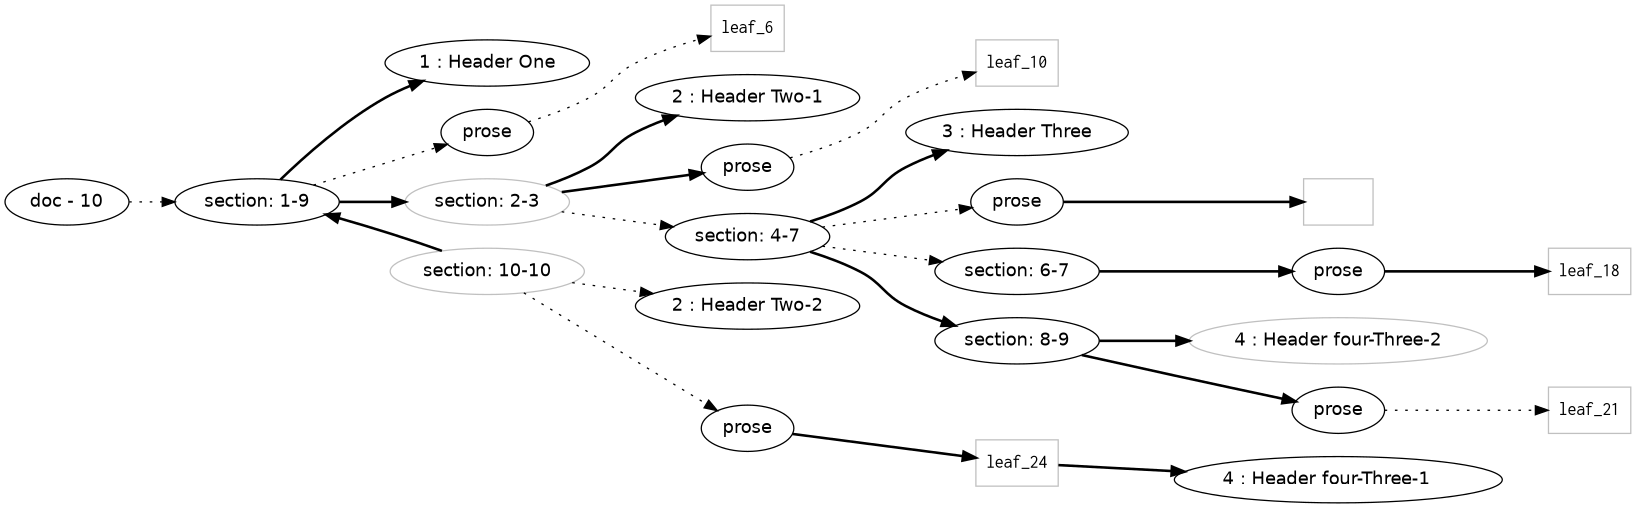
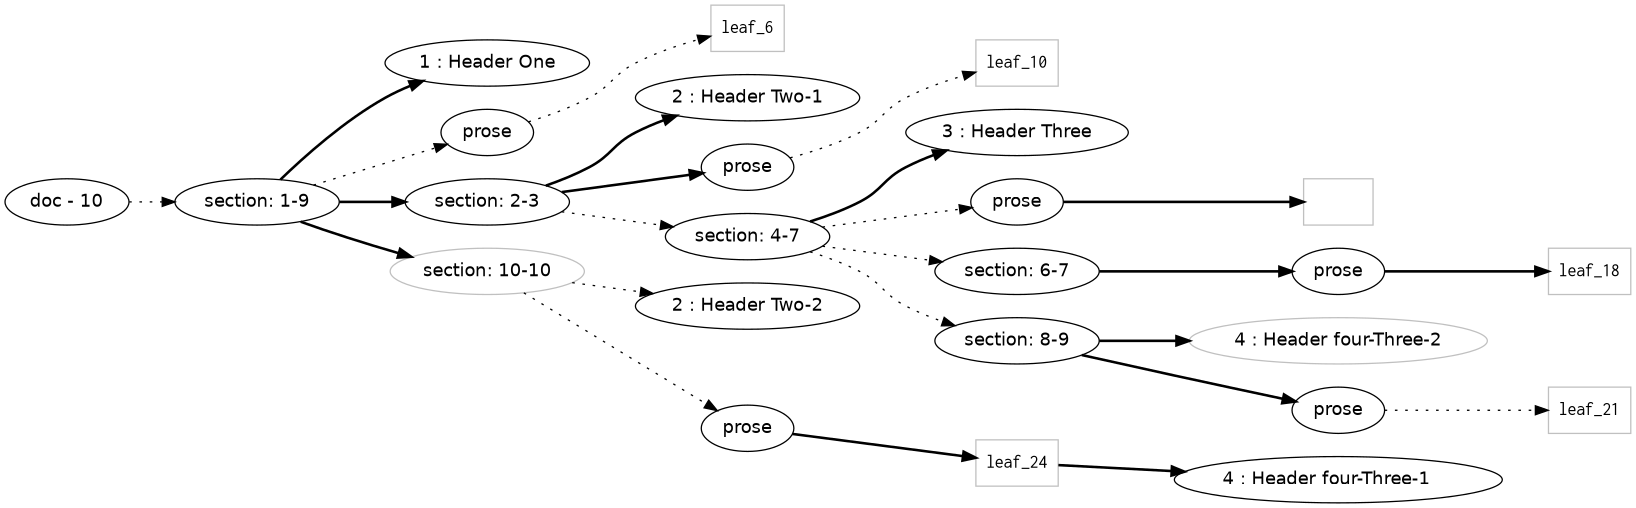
node "section: 2-3": color Gray -> black
edge "section: 10-10" -> "section: 1-9": reversed
edge "section: 4-7" -> "section: 8-9": style bold -> dotted
